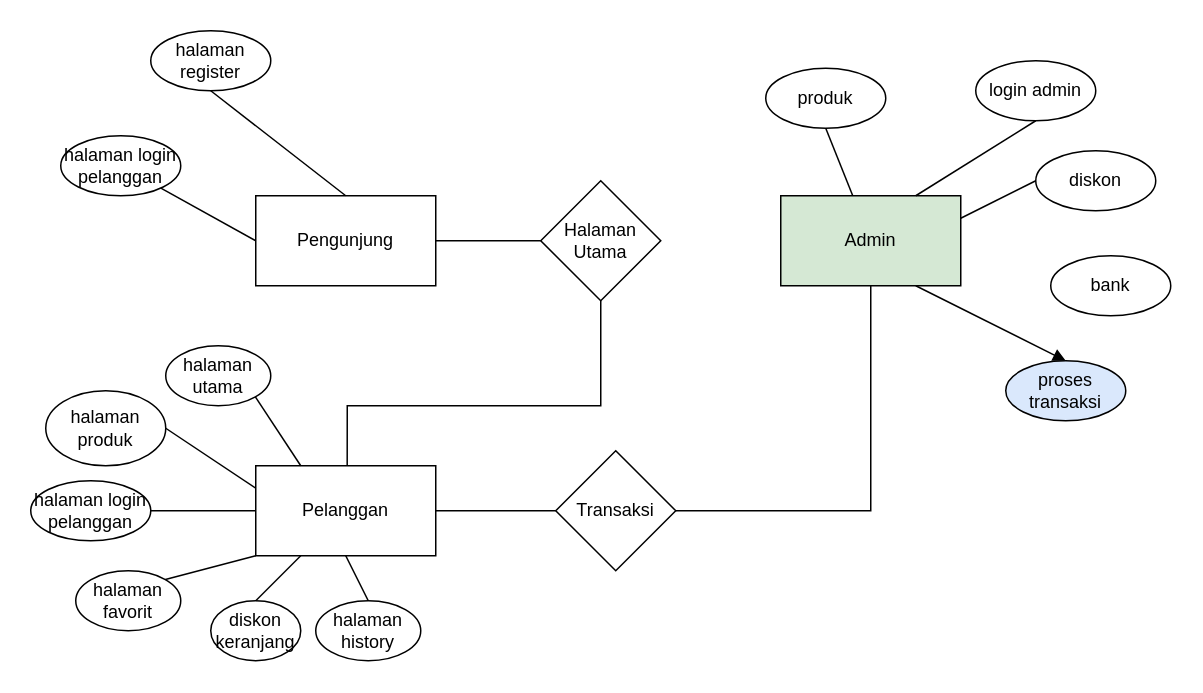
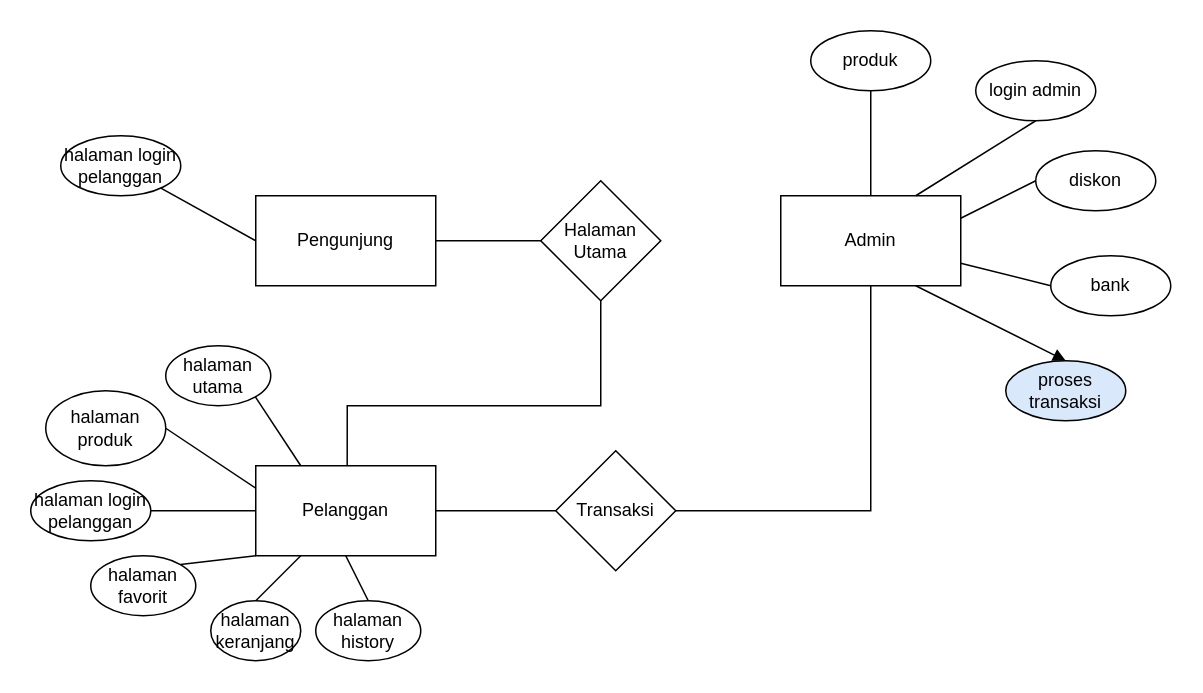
node "halaman register": removed
node "produk": moved (826, 98) -> (871, 61)
edge "halaman register" -- "Pengunjung": removed
node "Admin": fillcolor #d5e8d4 -> #ffffff
edge "Admin" -- "bank": added
node "halaman favorit": moved (128, 601) -> (143, 586)
node "diskon keranjang": label "diskon keranjang" -> "halaman keranjang"
